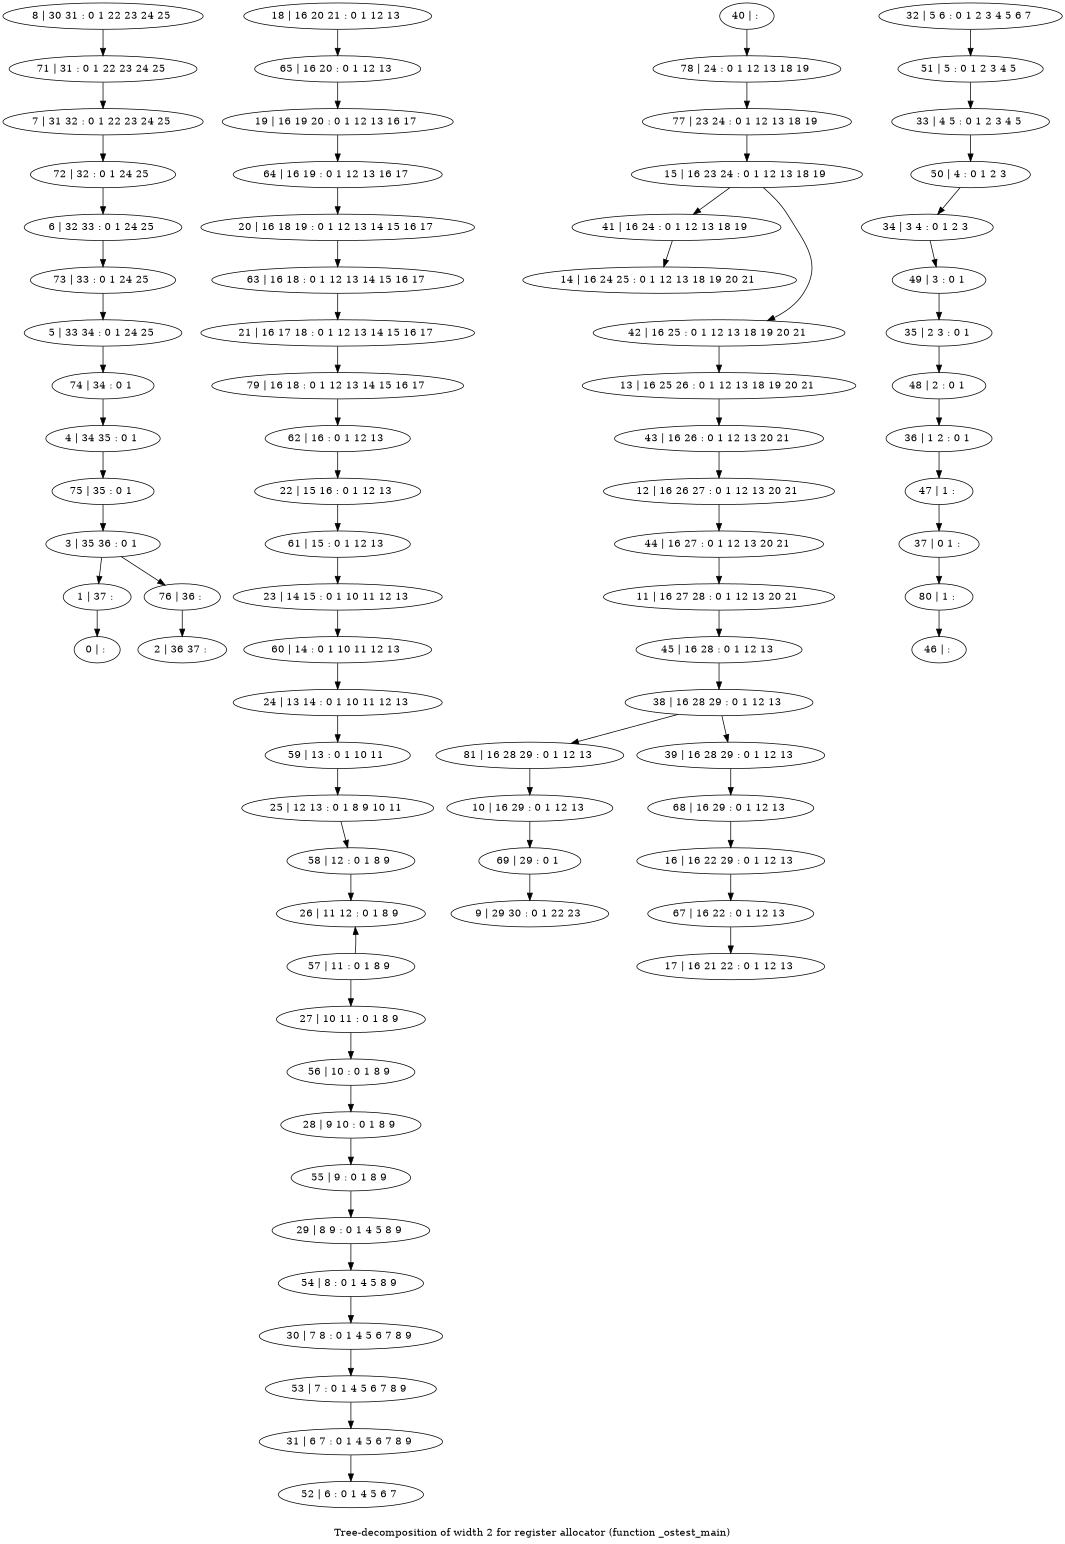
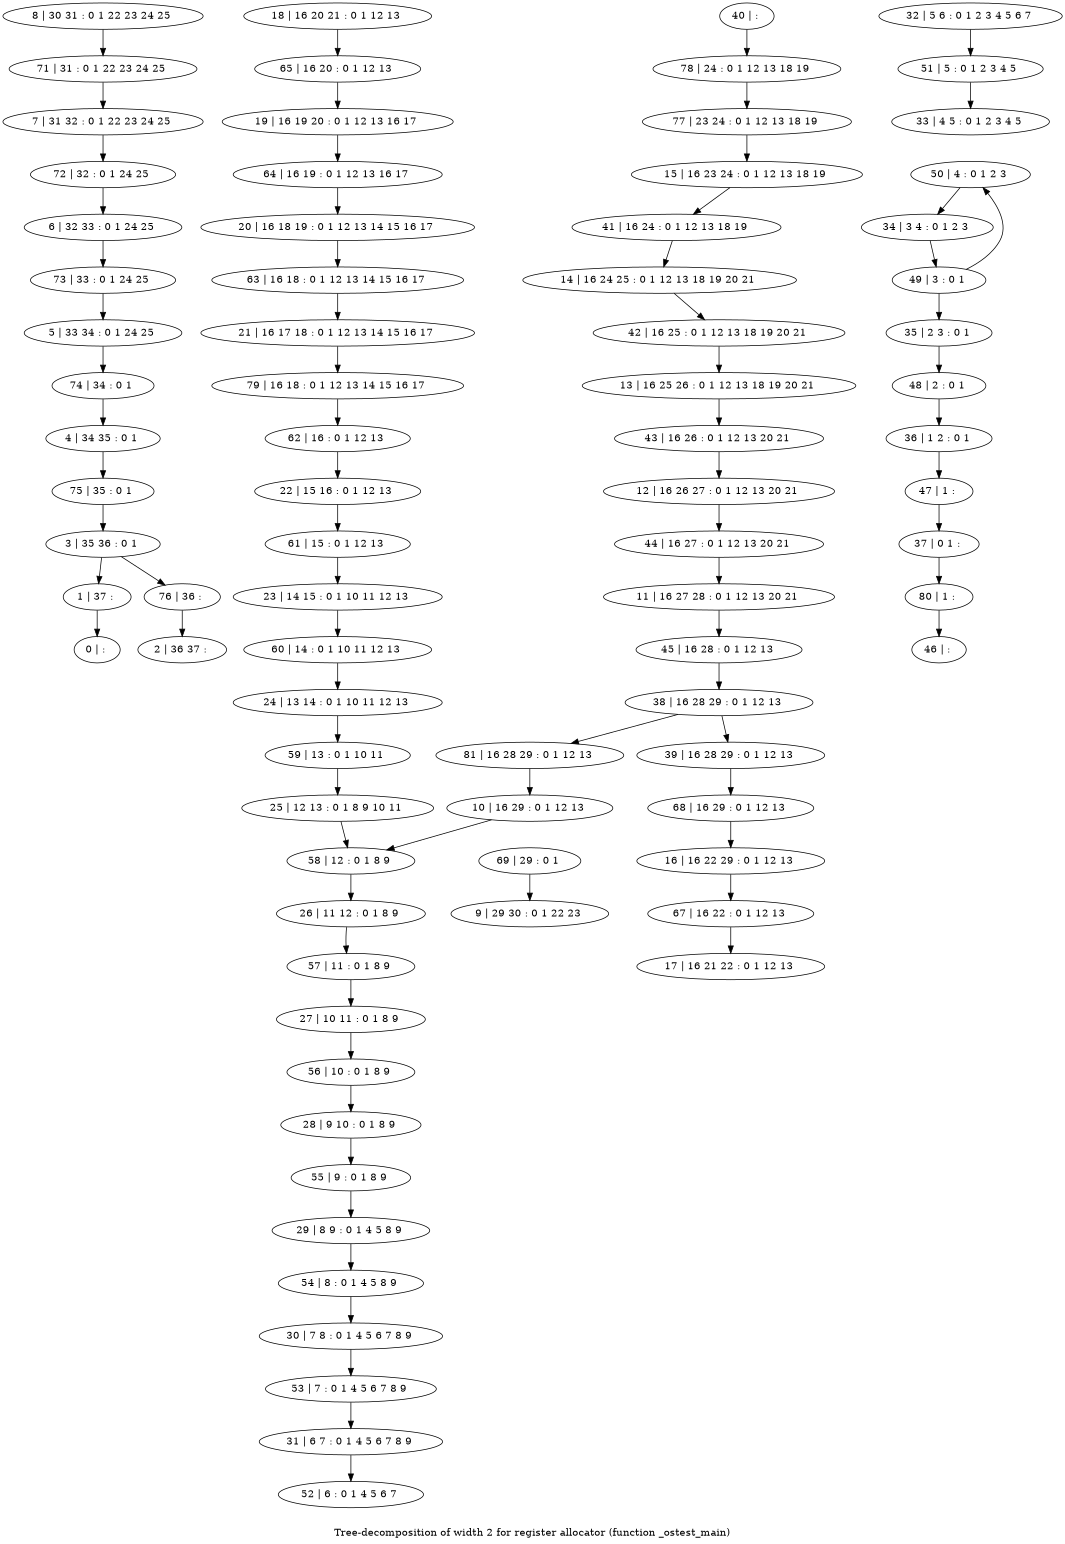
edge "33 | 4 5 : 0 1 2 3 4 5" -> "50 | 4 : 0 1 2 3": now "49 | 3 : 0 1" -> "50 | 4 : 0 1 2 3"
edge "15 | 16 23 24 : 0 1 12 13 18 19" -> "42 | 16 25 : 0 1 12 13 18 19 20 21": now "14 | 16 24 25 : 0 1 12 13 18 19 20 21" -> "42 | 16 25 : 0 1 12 13 18 19 20 21"
edge "10 | 16 29 : 0 1 12 13" -> "69 | 29 : 0 1": now "10 | 16 29 : 0 1 12 13" -> "58 | 12 : 0 1 8 9"
edge "57 | 11 : 0 1 8 9" -> "26 | 11 12 : 0 1 8 9": reversed
